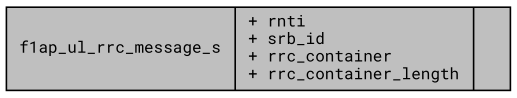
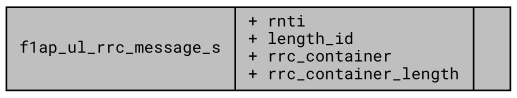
node "f1ap_ul_rrc_message_s": text "+ srb_id" -> "+ length_id"
